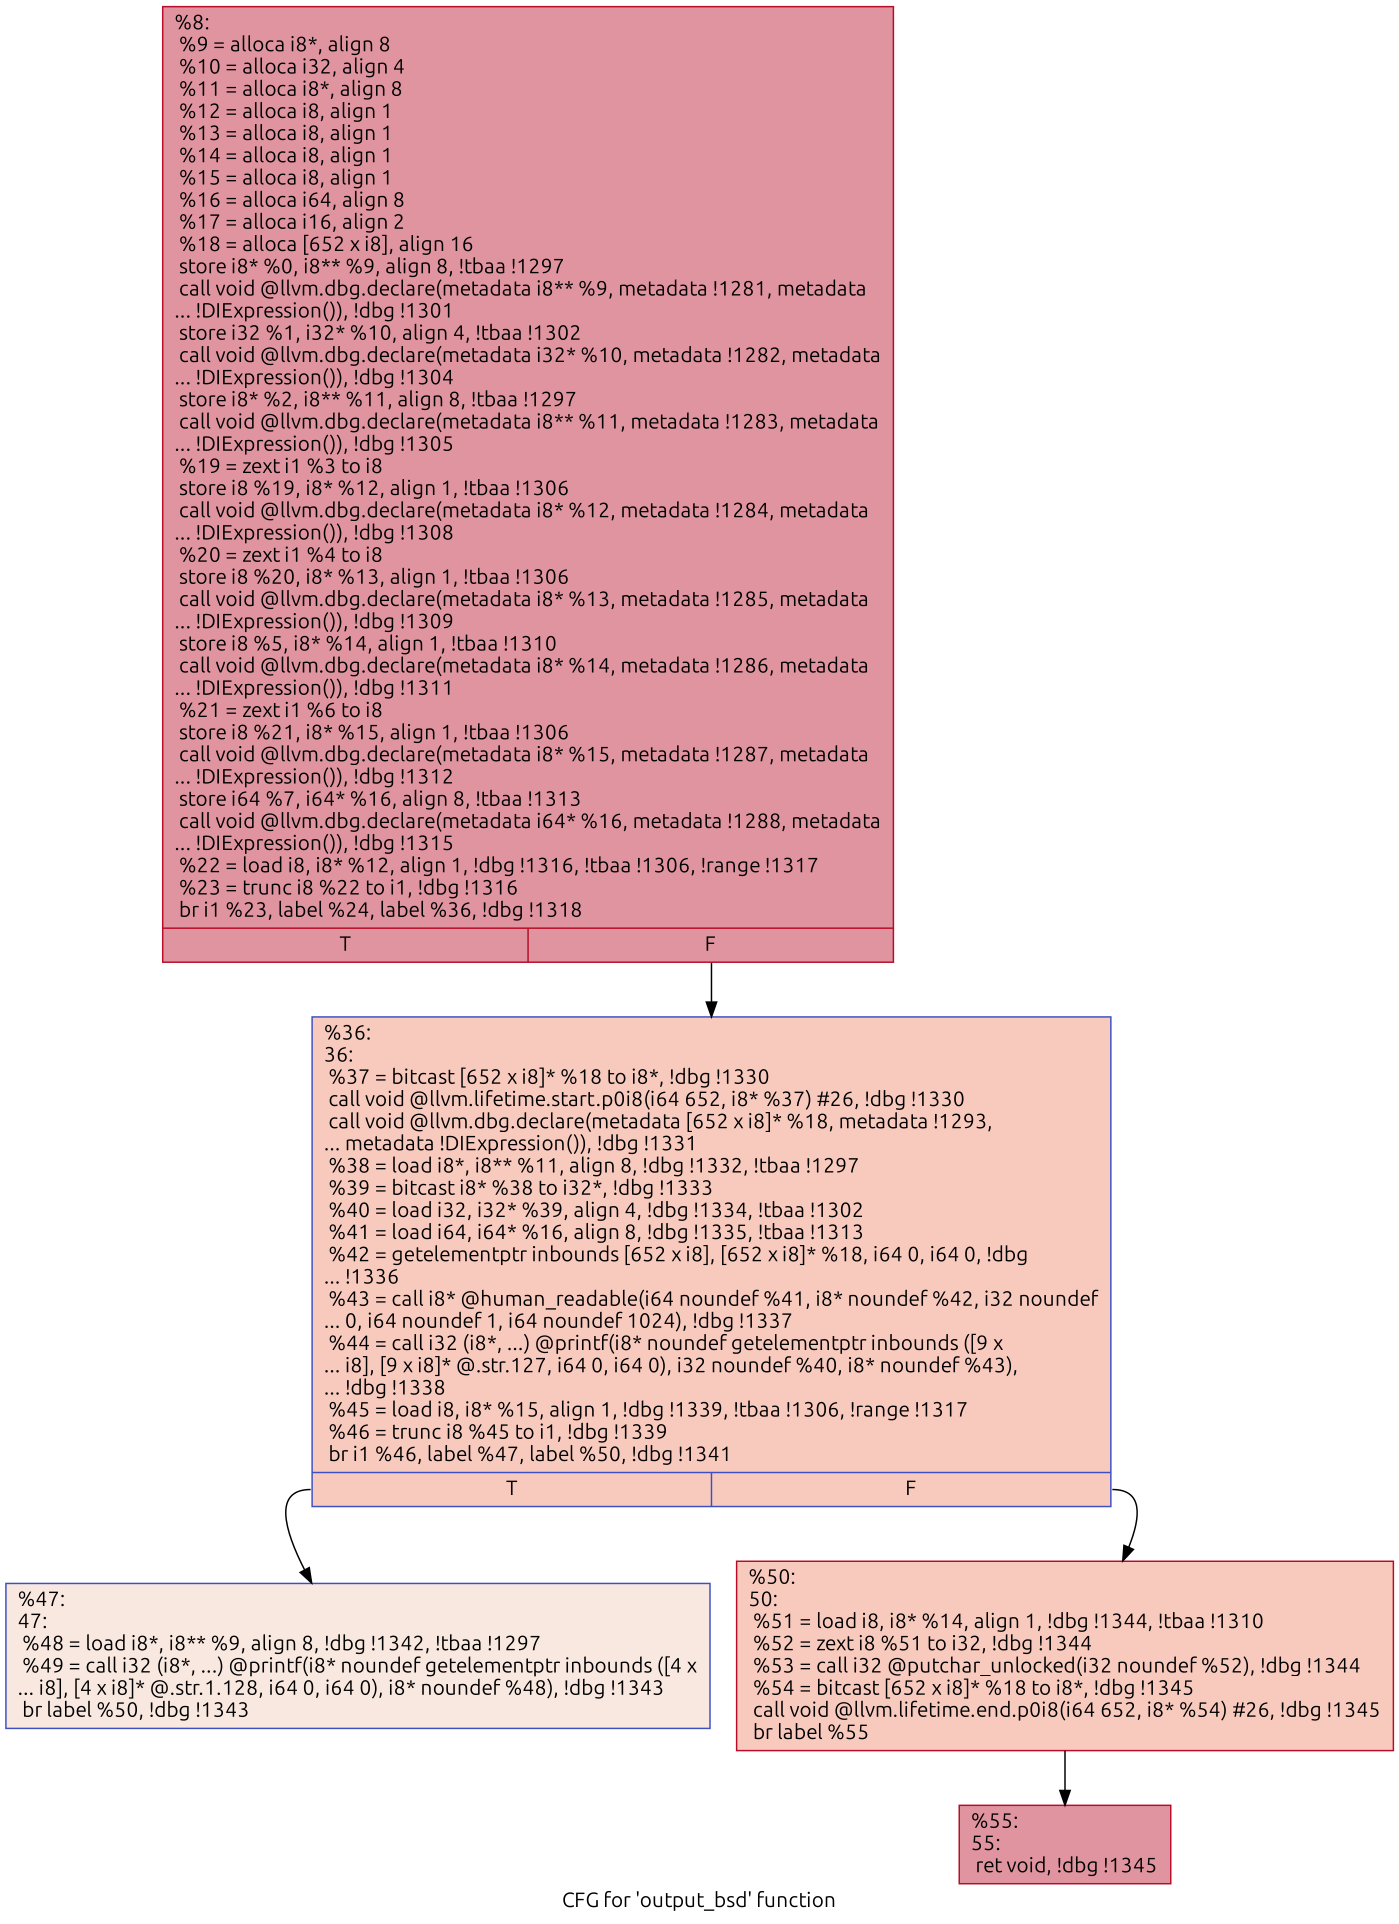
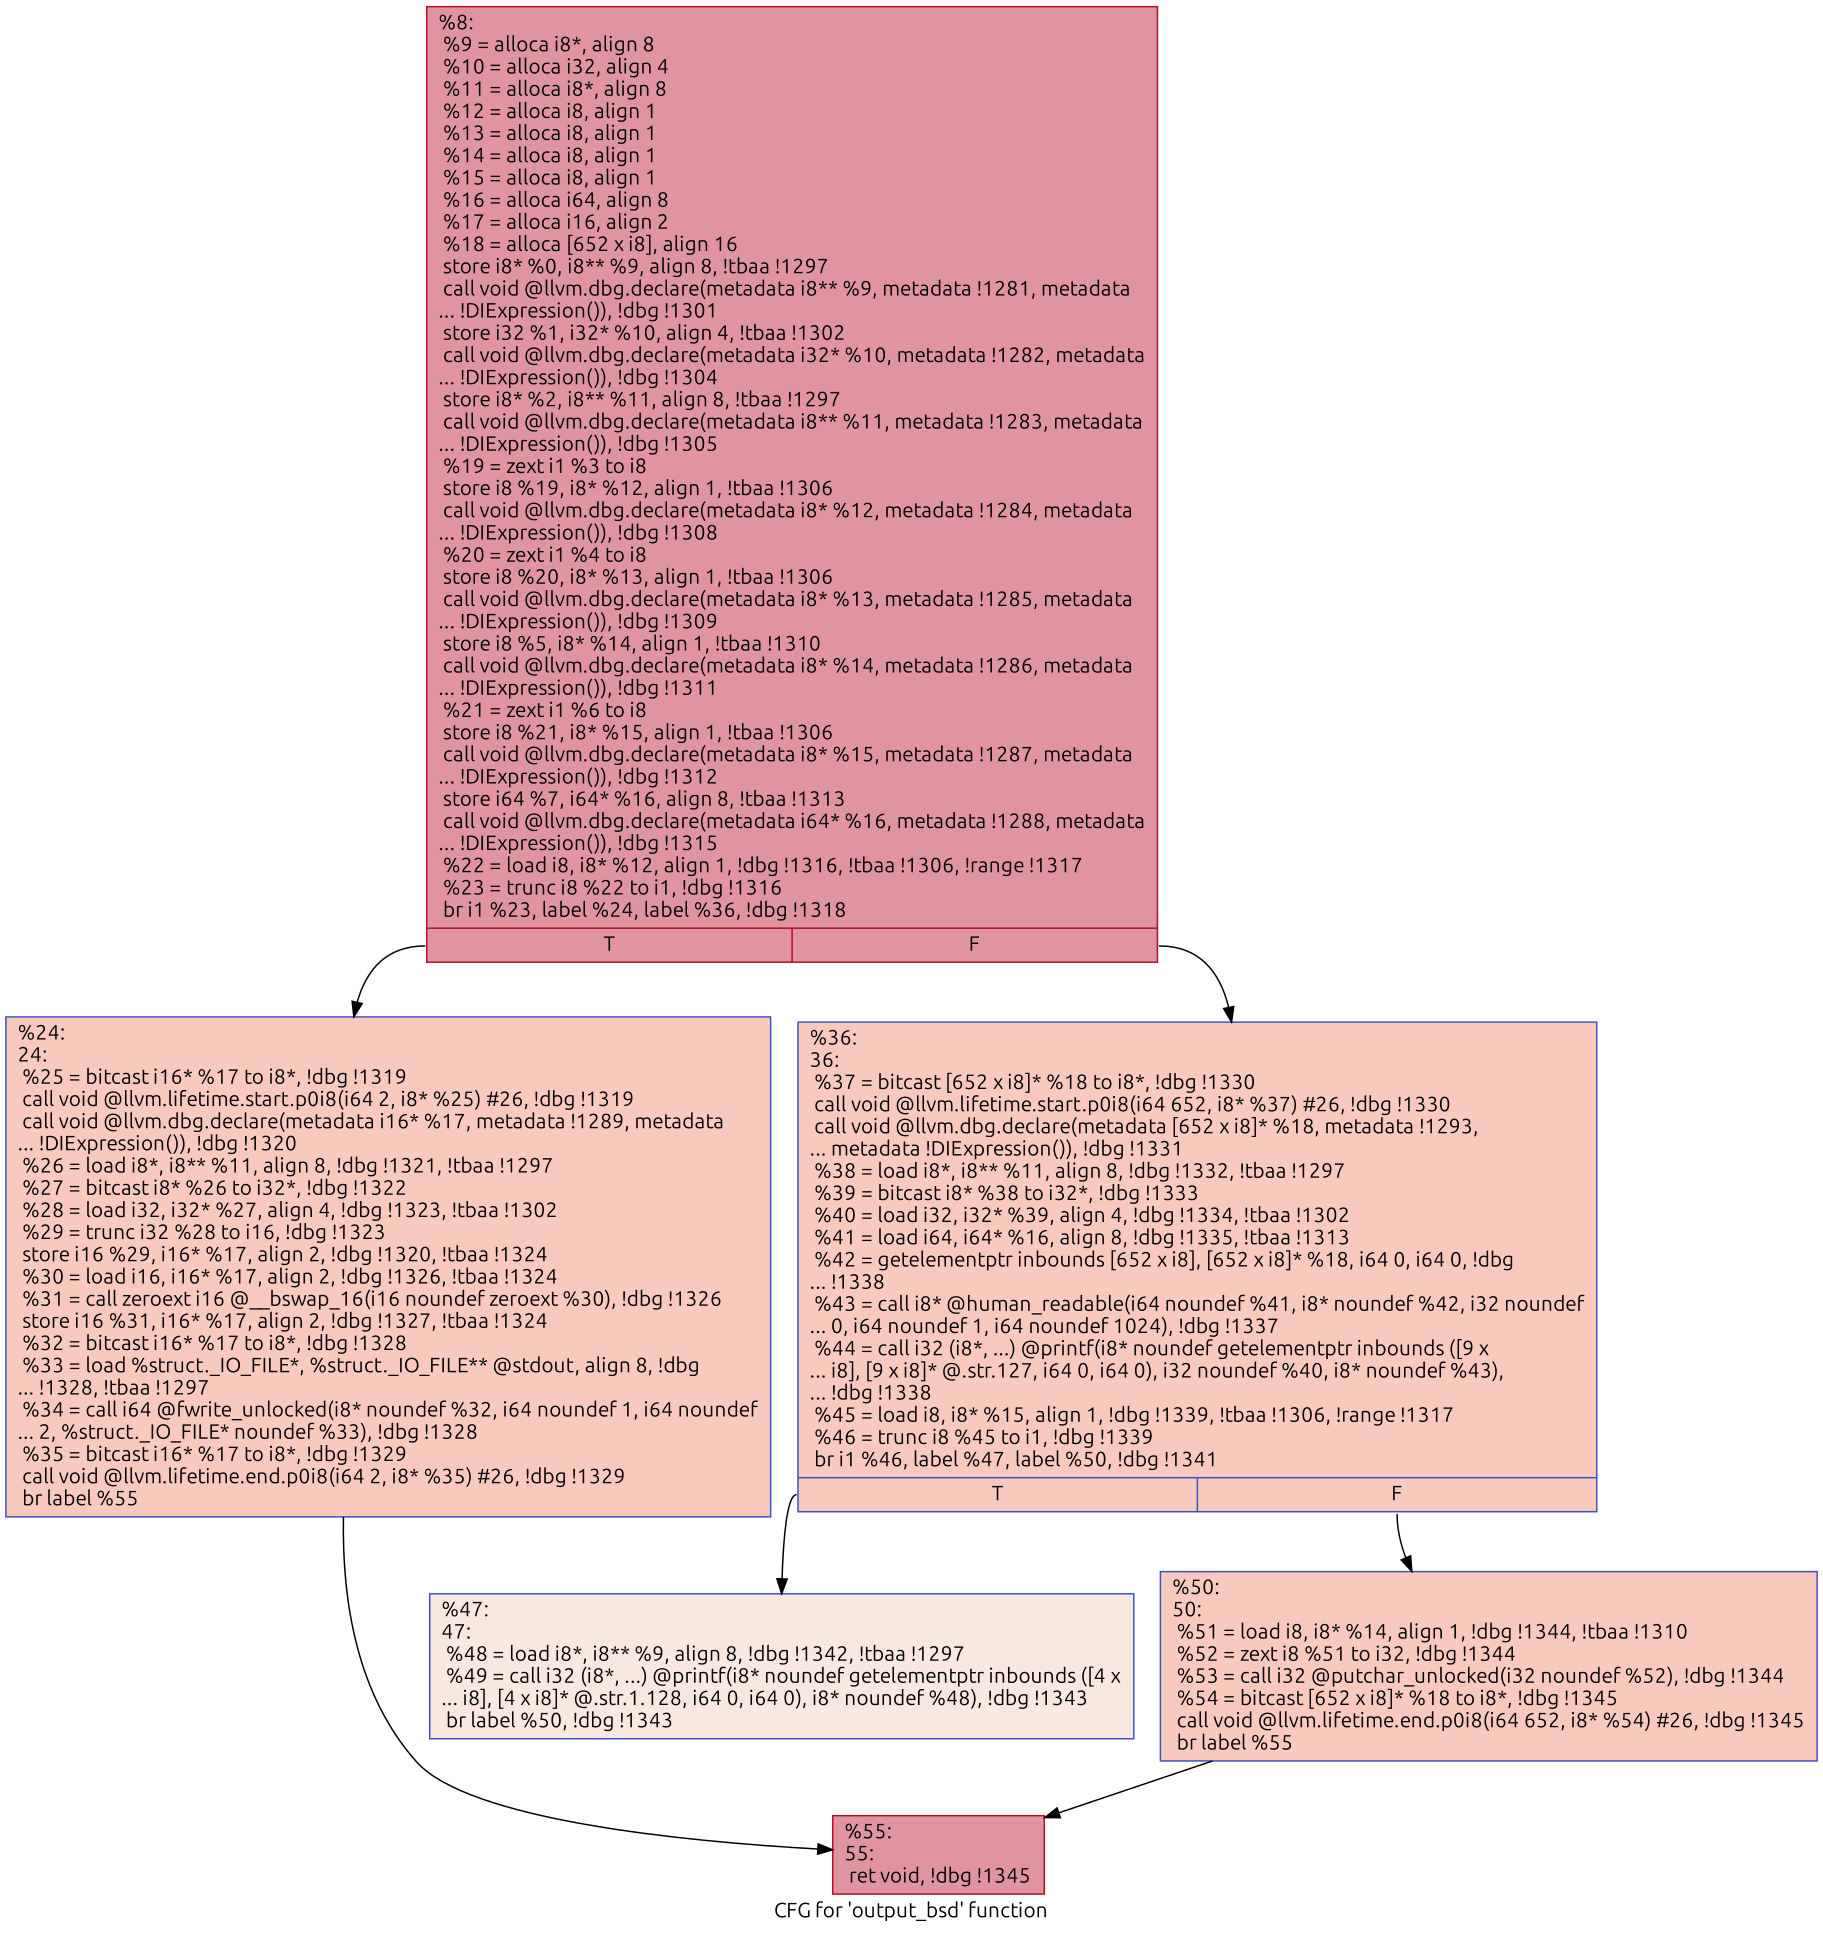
node "%24:": added
node "%36:": text "... !1336" -> "... !1338"
node "%50:": color #b70d28ff -> #3d50c3ff
